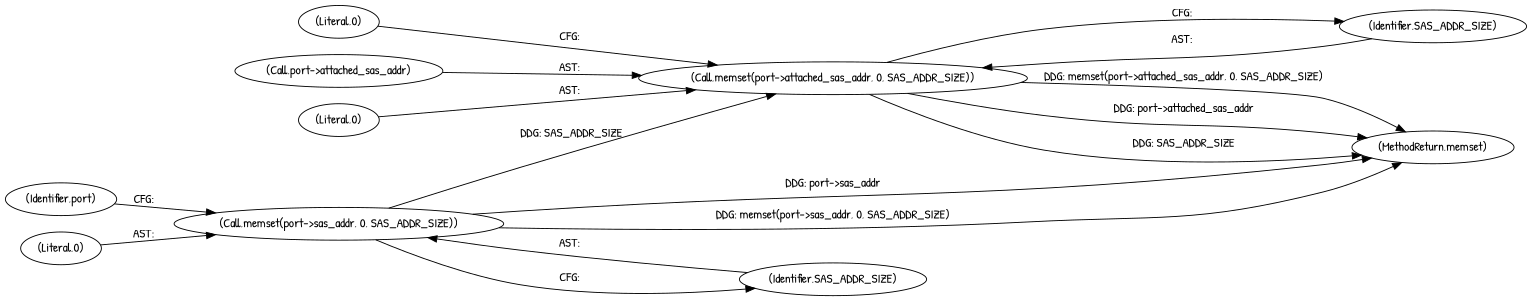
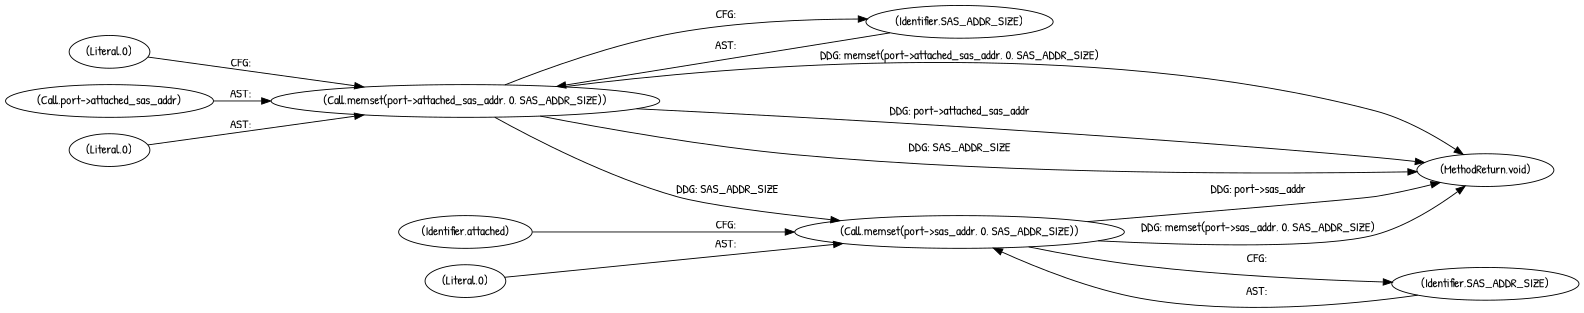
node "(MethodReturn,memset)": label "(MethodReturn,memset)" -> "(MethodReturn,void)"
edge "(Call,memset(port->sas_addr, 0, SAS_ADDR_SIZE))" -> "(Call,memset(port->attached_sas_addr, 0, SAS_ADDR_SIZE))": reversed
node "(Identifier,port)": label "(Identifier,port)" -> "(Identifier,attached)"
